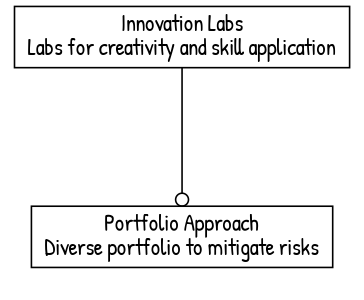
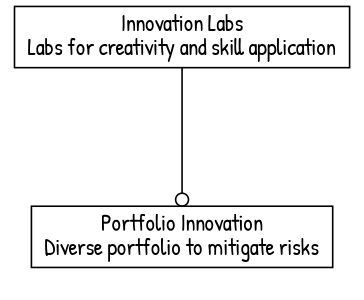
node "Portfolio Approach Diverse portfolio to mitigate risks": label "Portfolio Approach Diverse portfolio to mitigate risks" -> "Portfolio Innovation Diverse portfolio to mitigate risks"
